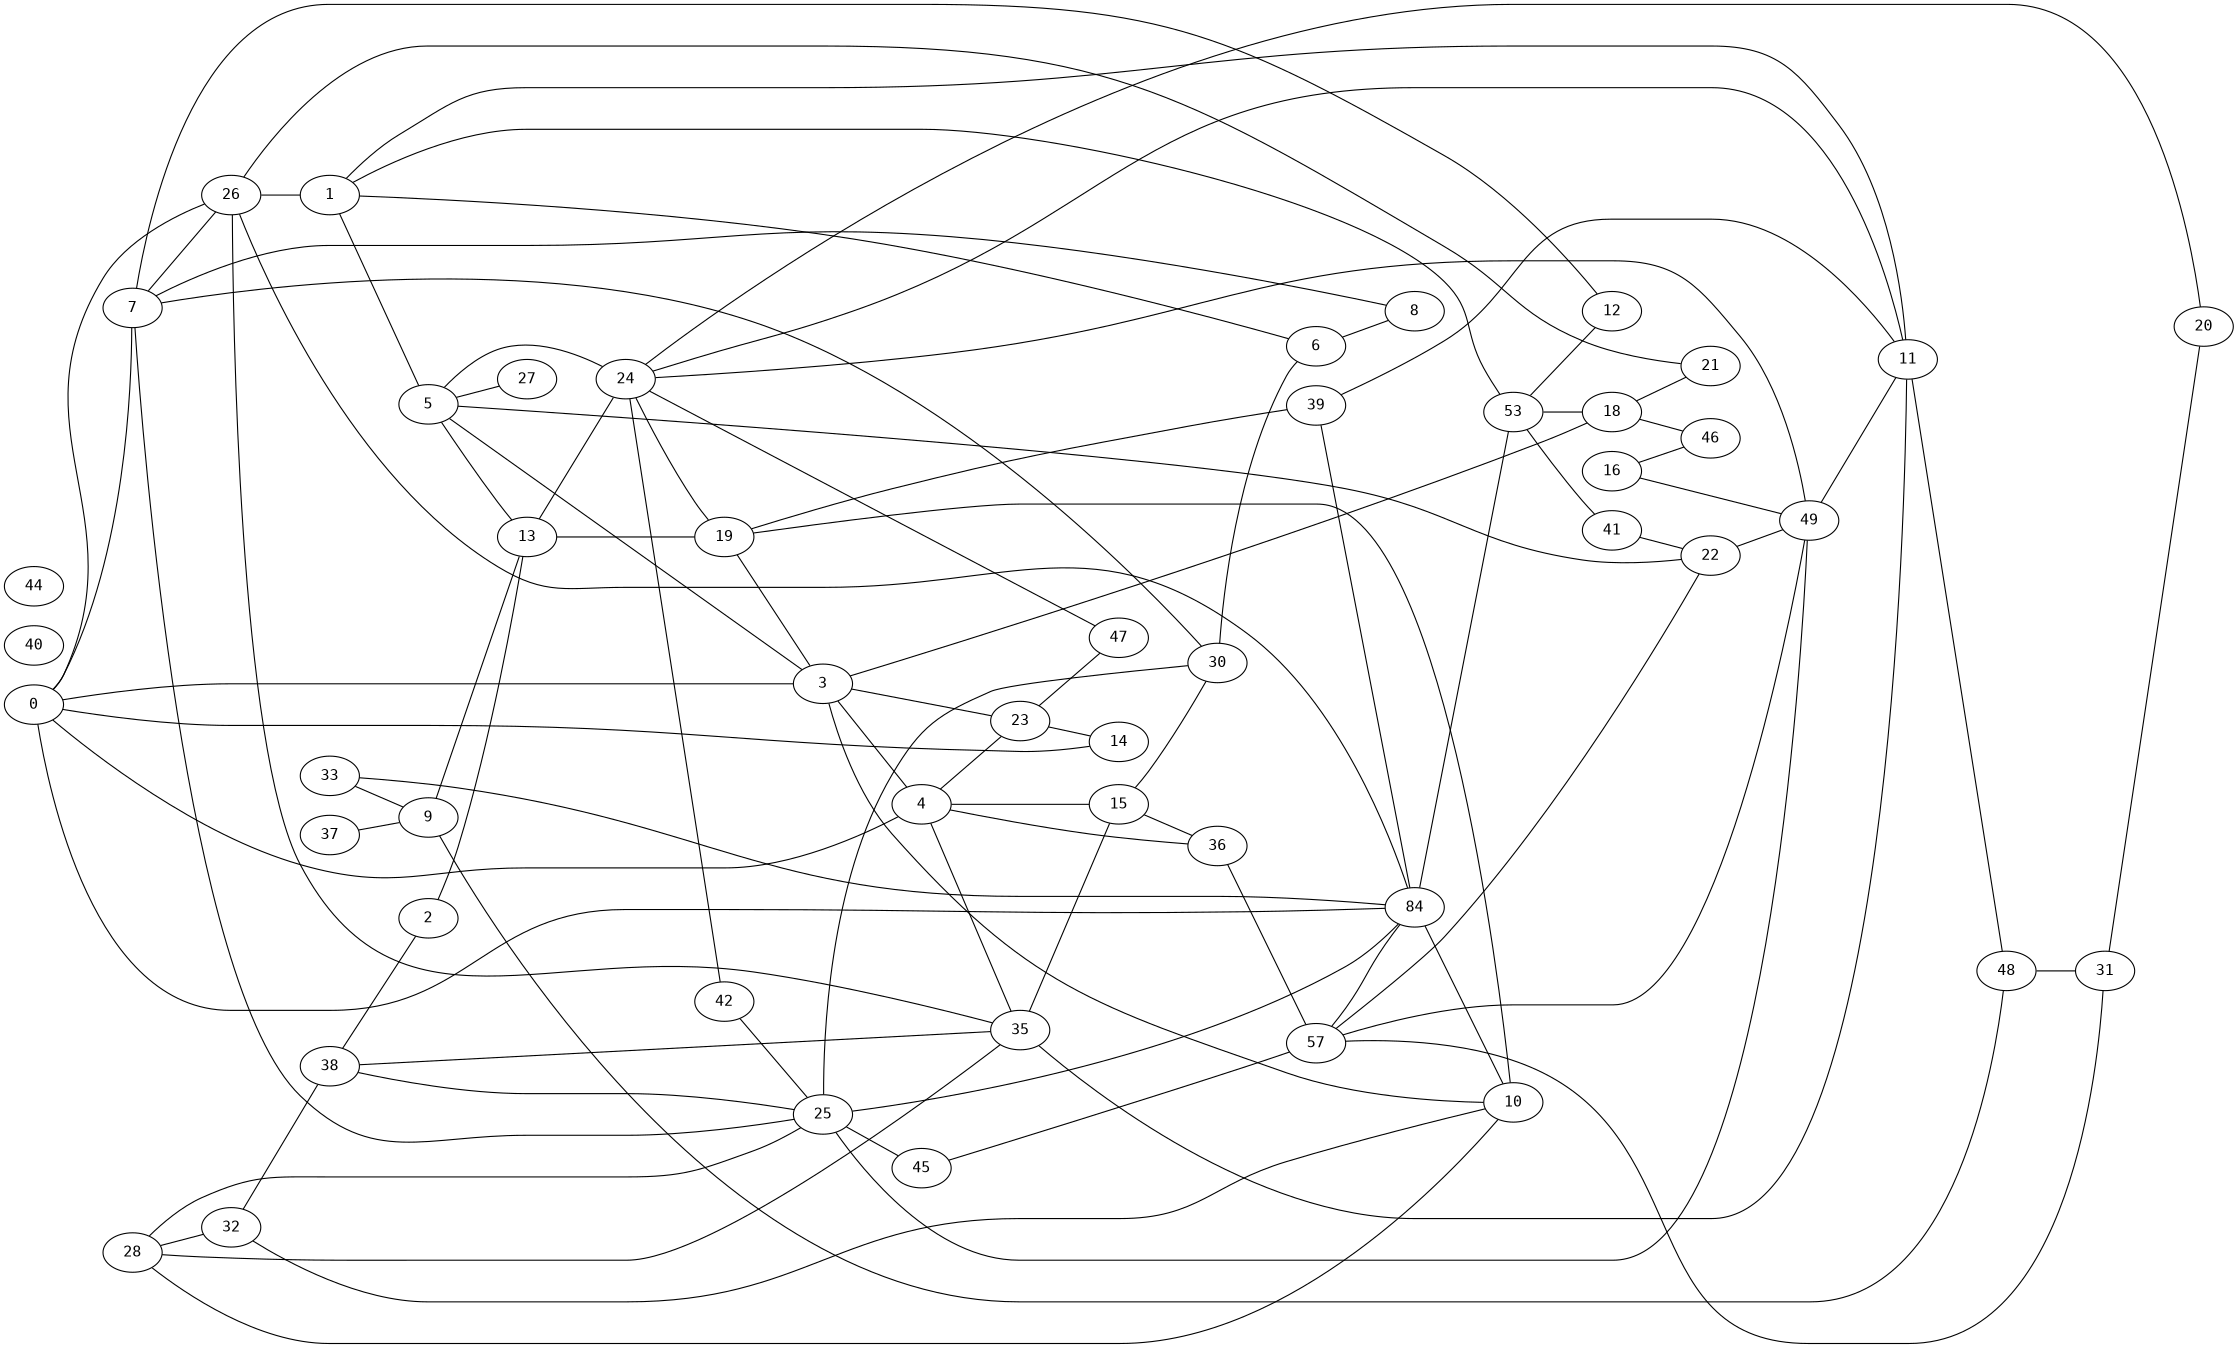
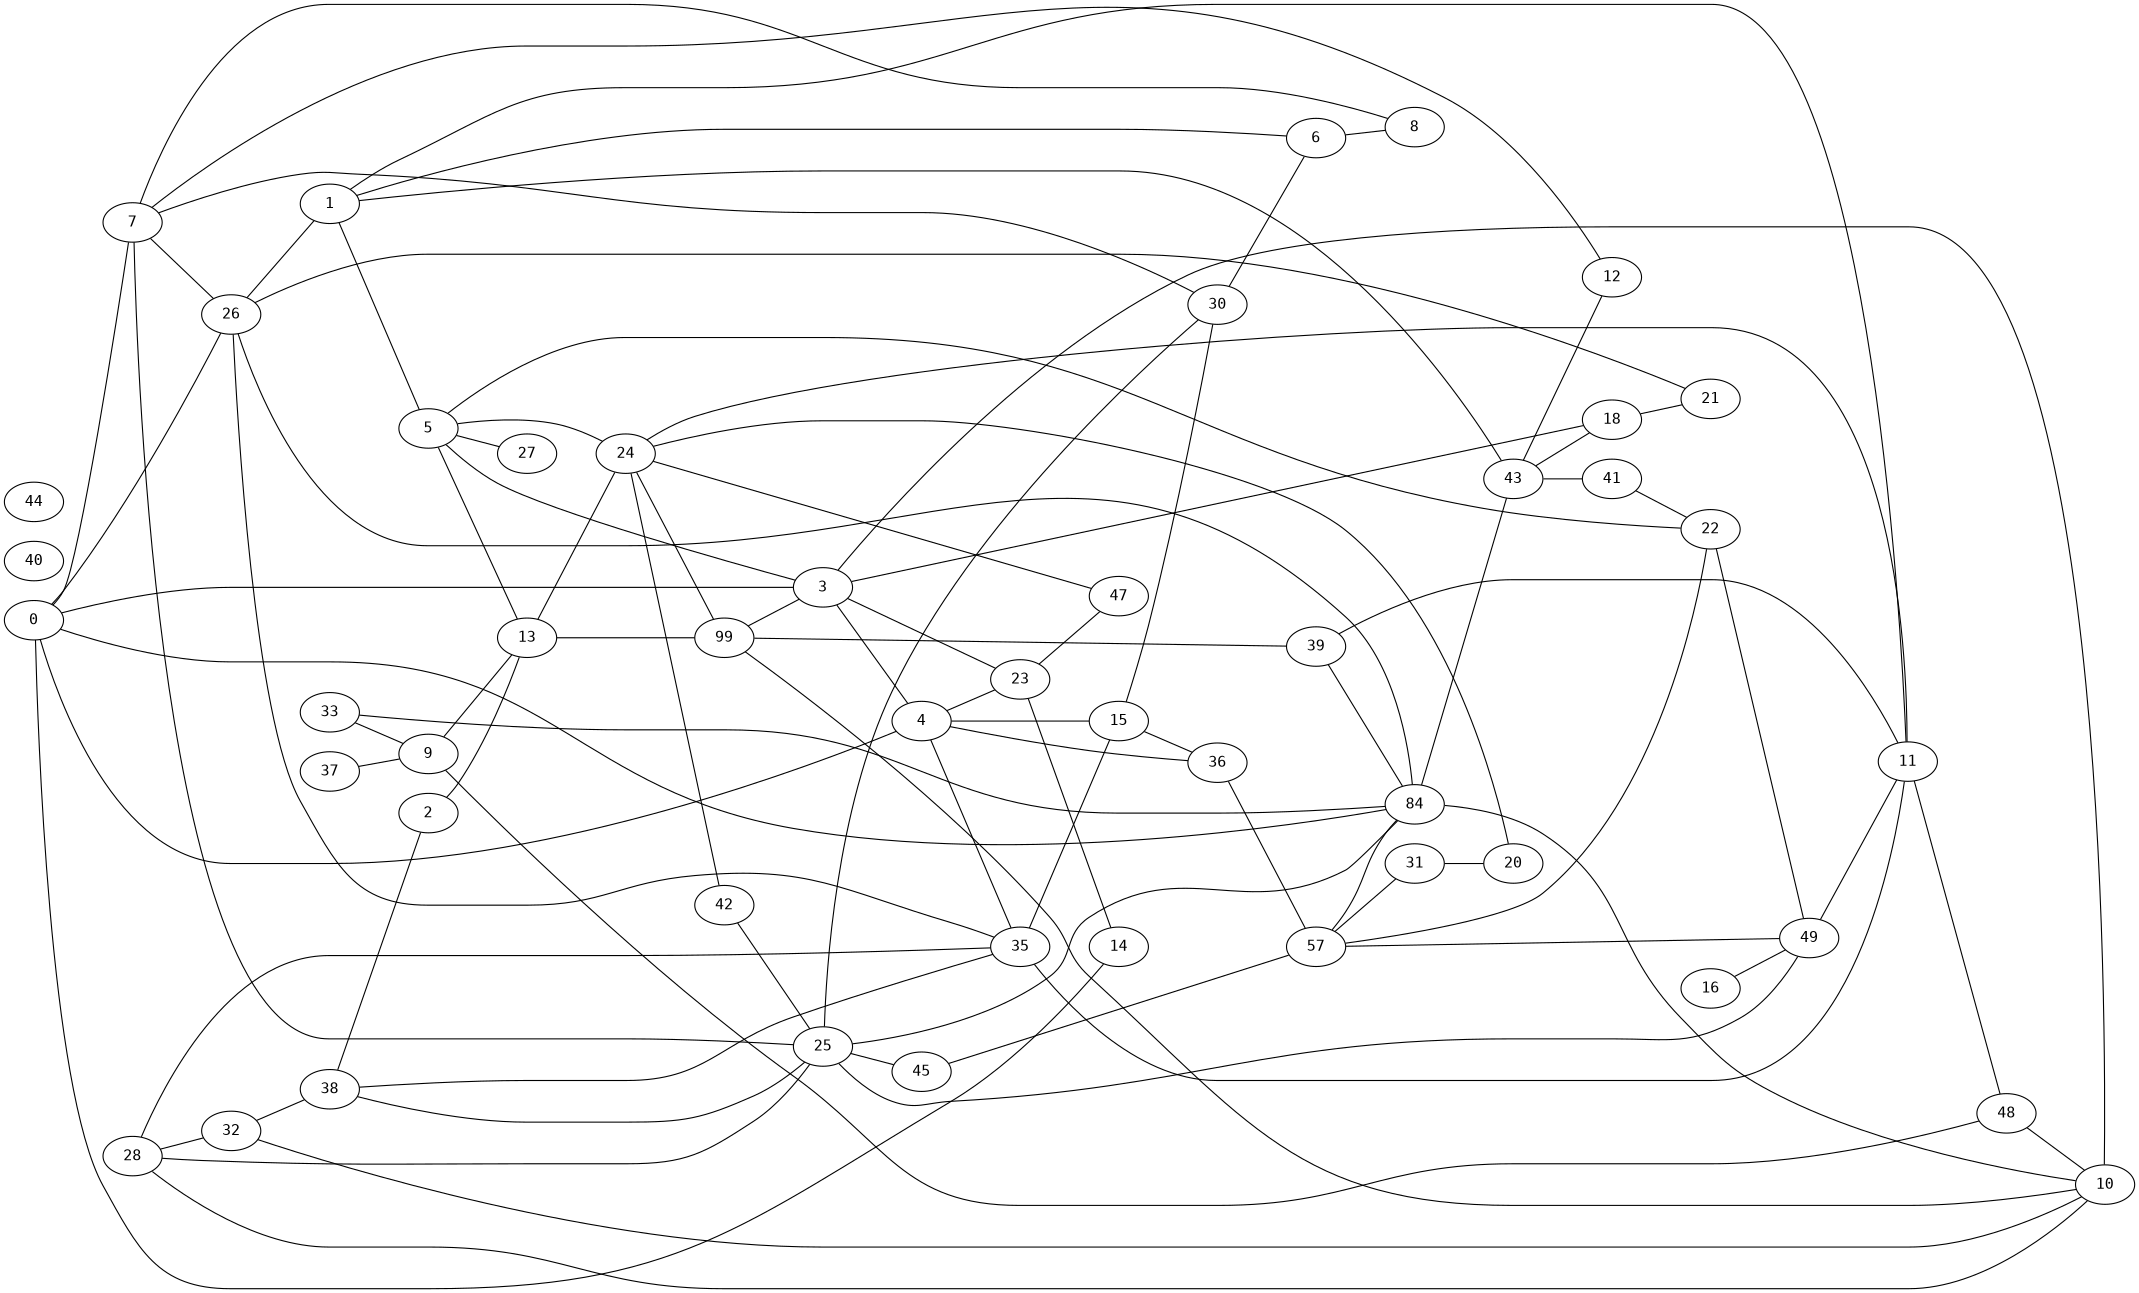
edge "24" -- "49": removed
node "53": label "53" -> "43"
node "46": removed
node "19": label "19" -> "99"
edge "48" -- "31": now "48" -- "10"
